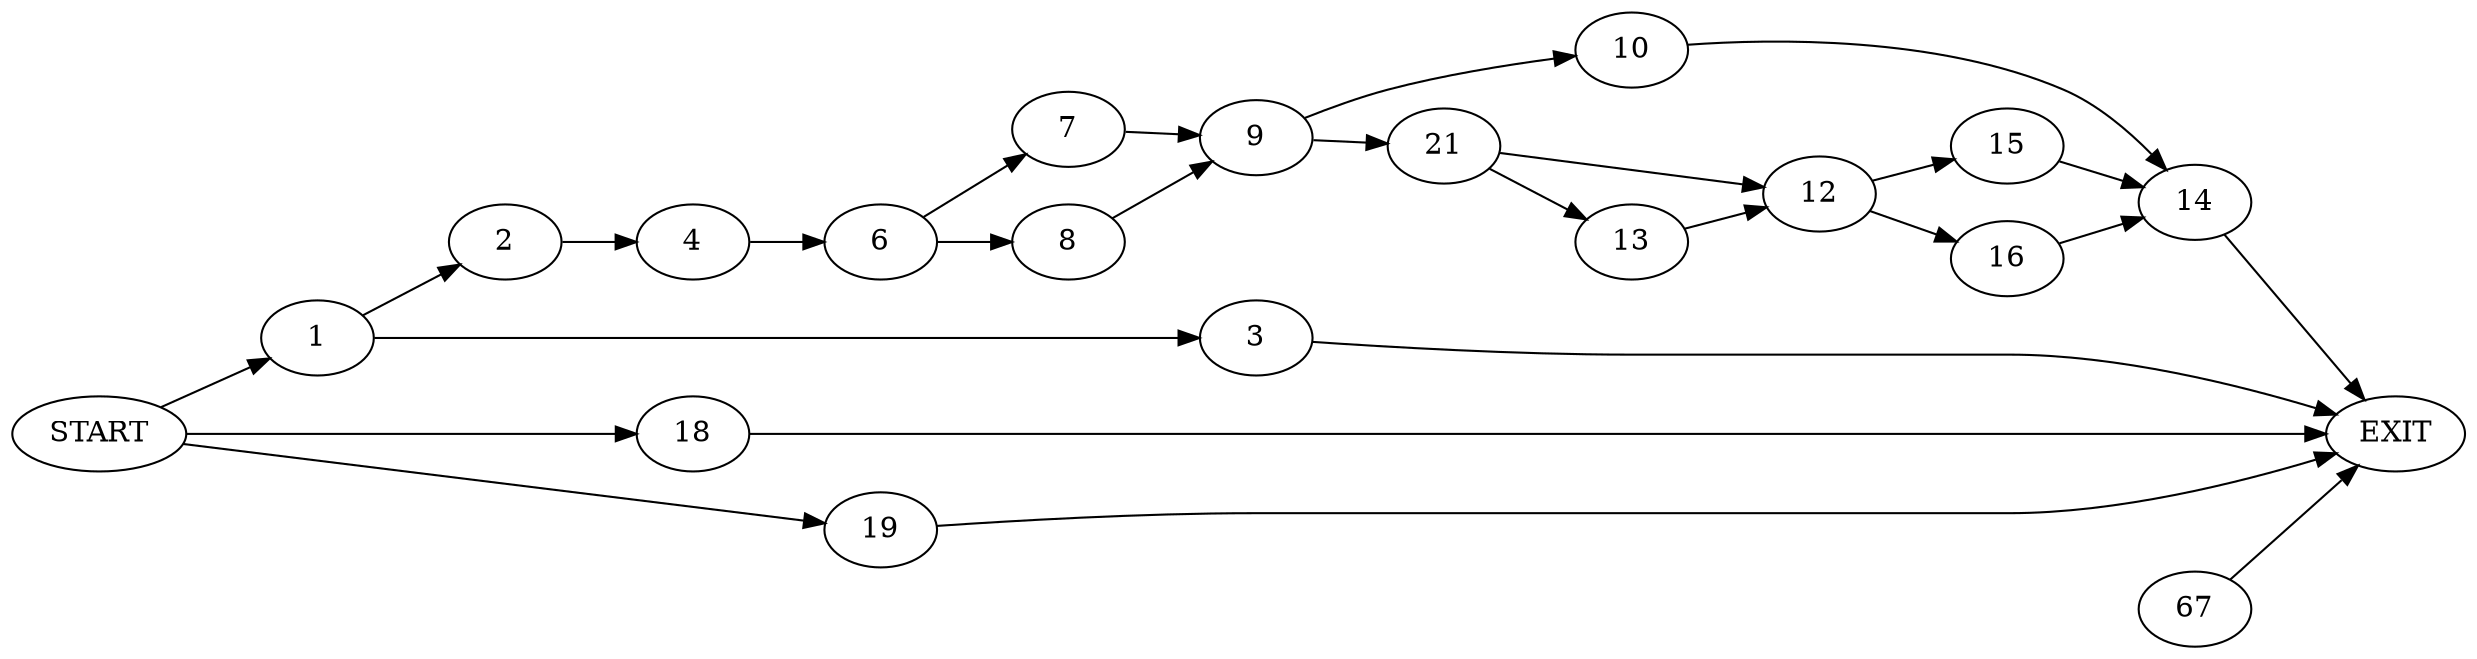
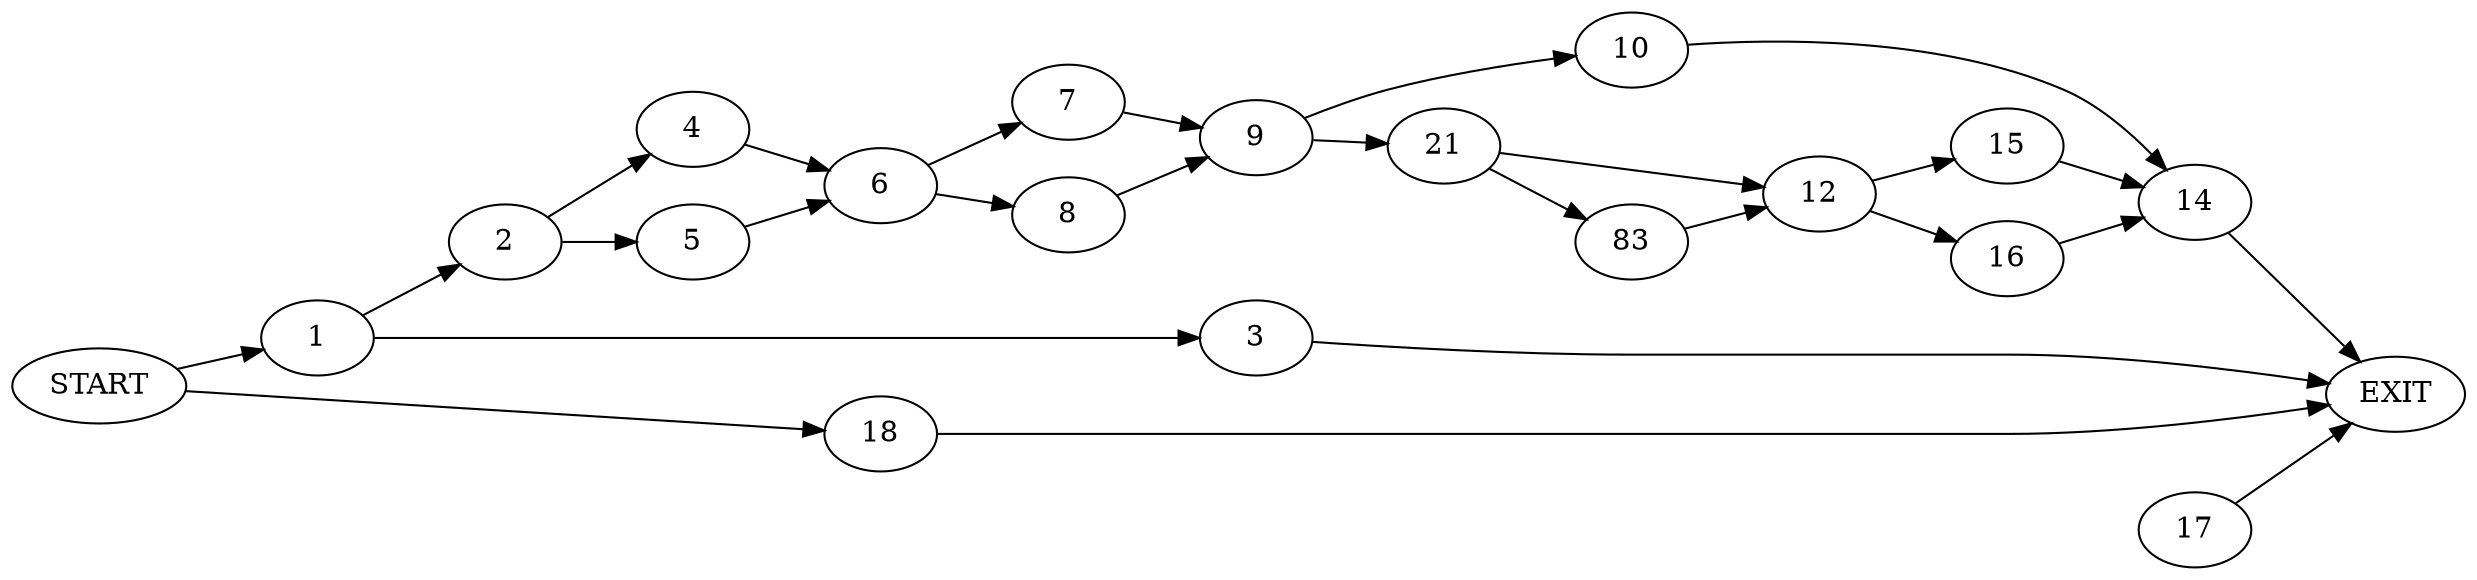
node "5": added
node "13": label "13" -> "83"
node "19": removed
node "67": label "67" -> "17"
